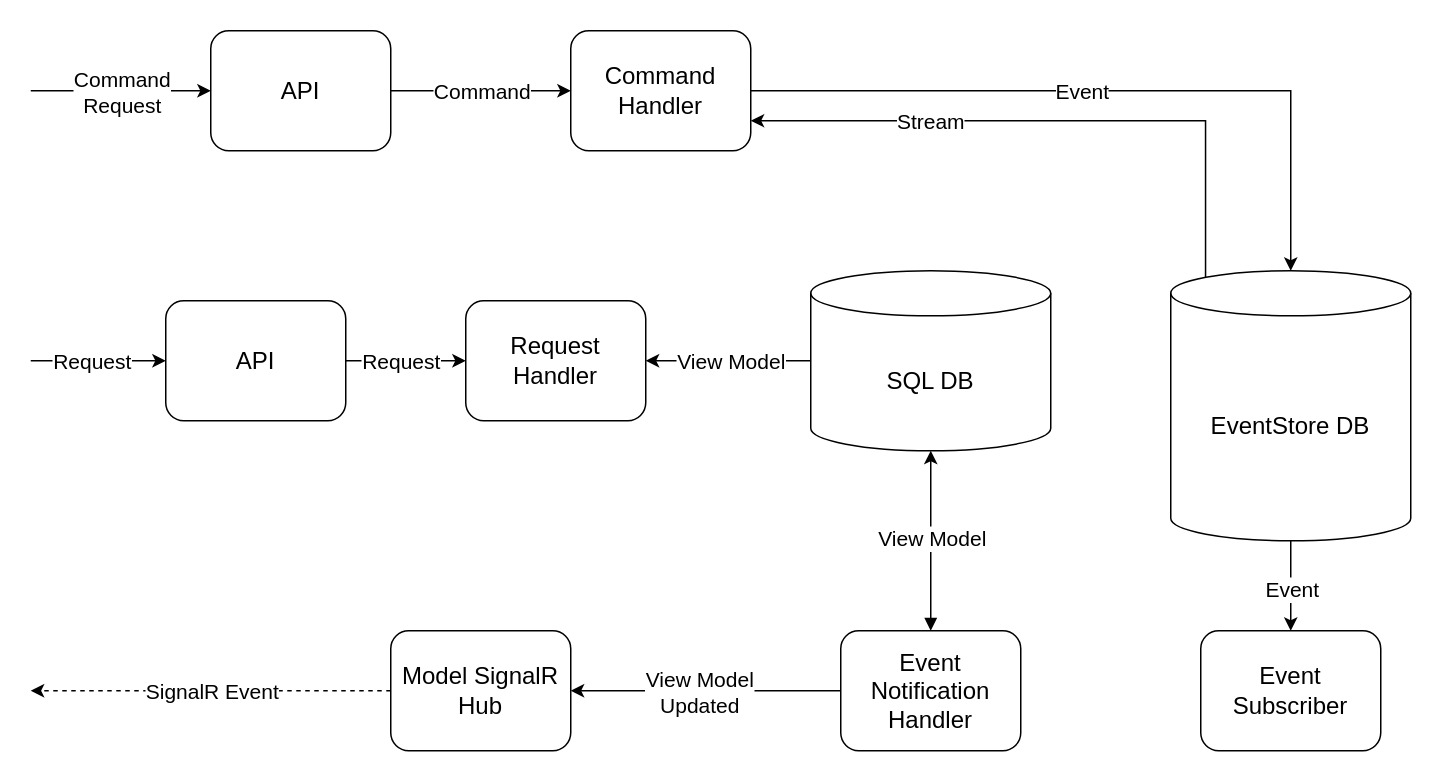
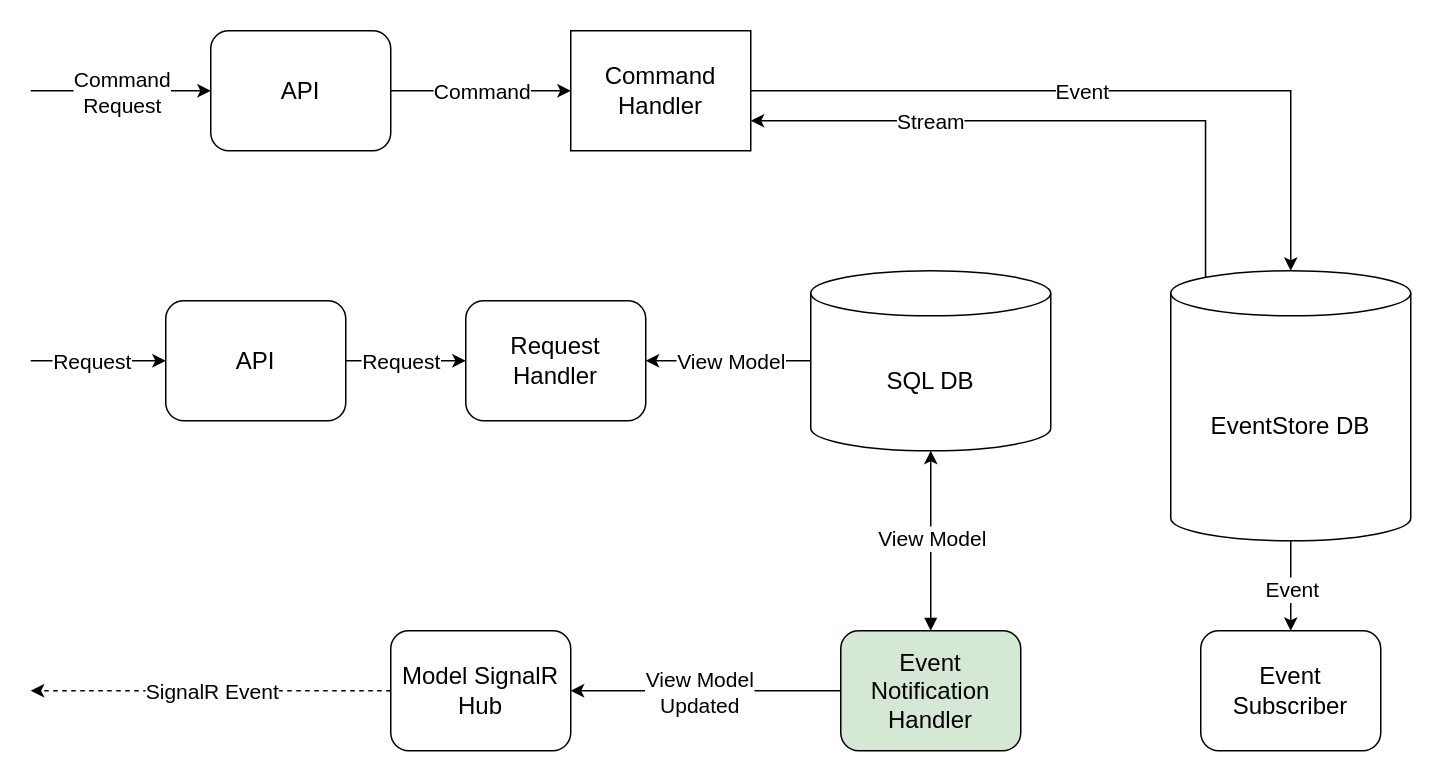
node "Command Handler": shape rounded rectangle -> rectangle
node "Event Notification Handler": fillcolor #ffffff -> #d5e8d4
